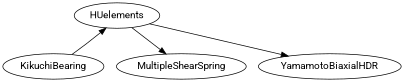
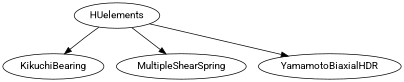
edge "KikuchiBearing" -> "HUelements": reversed
